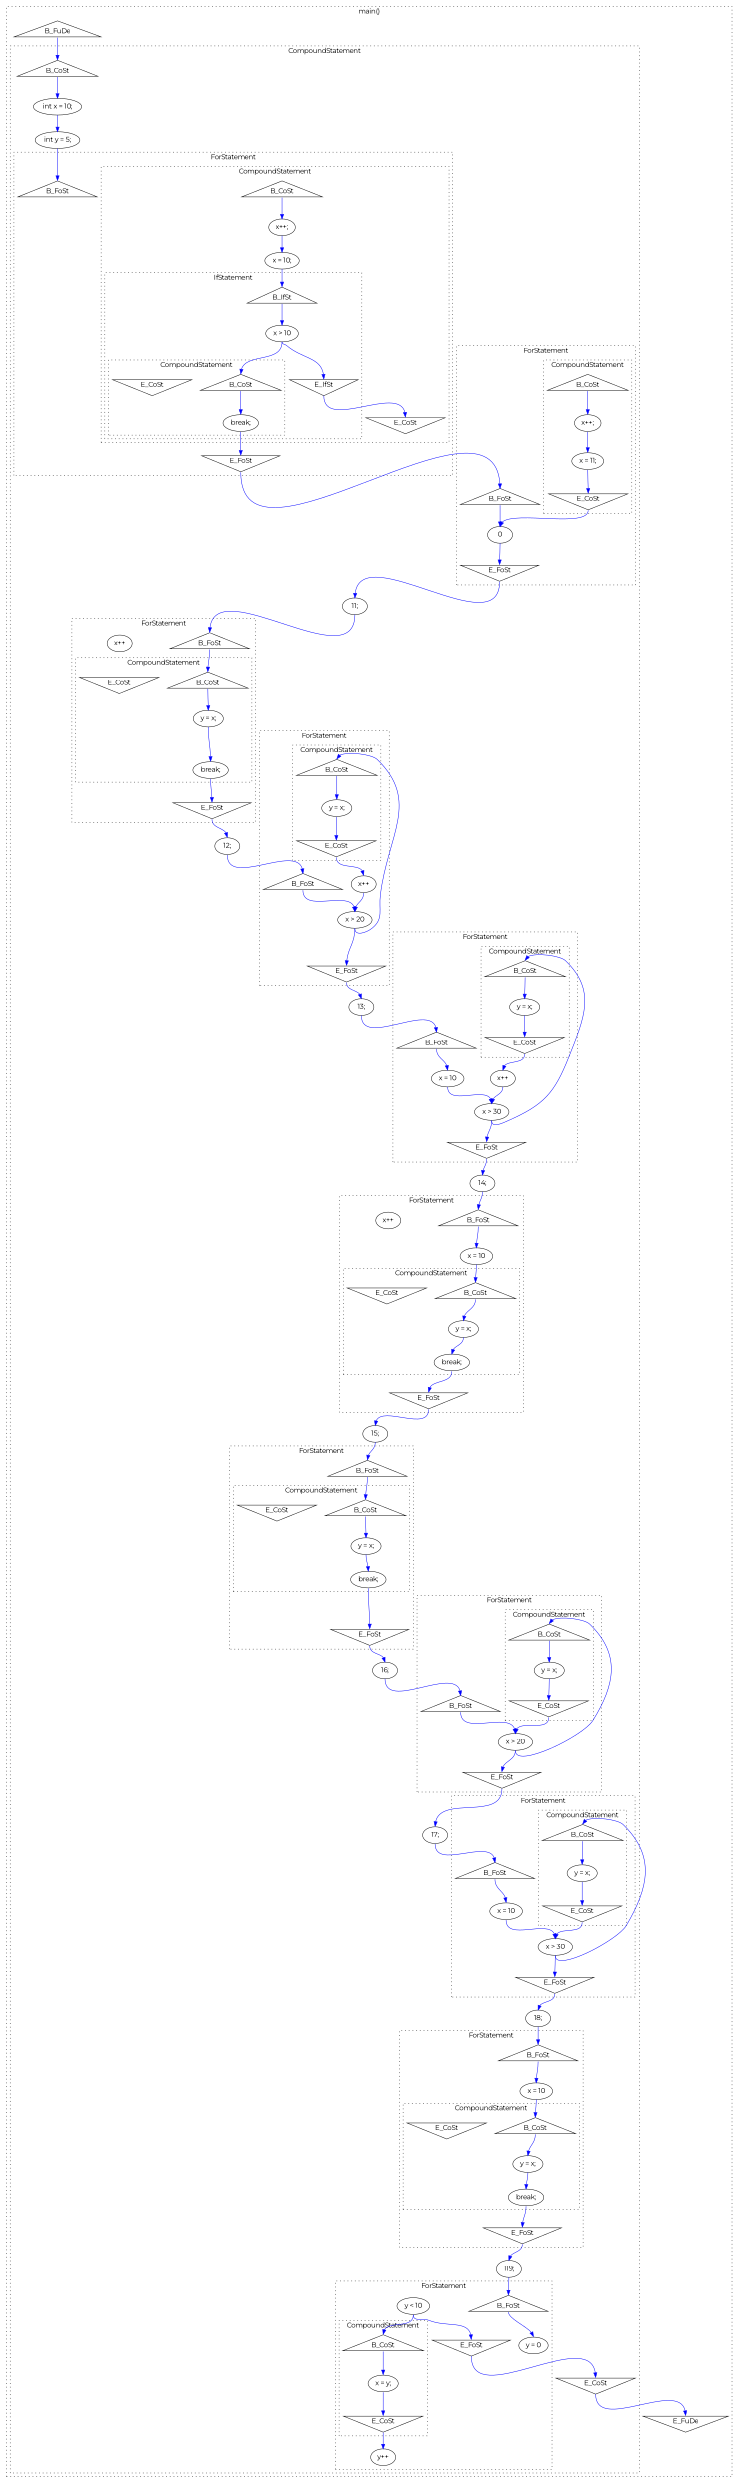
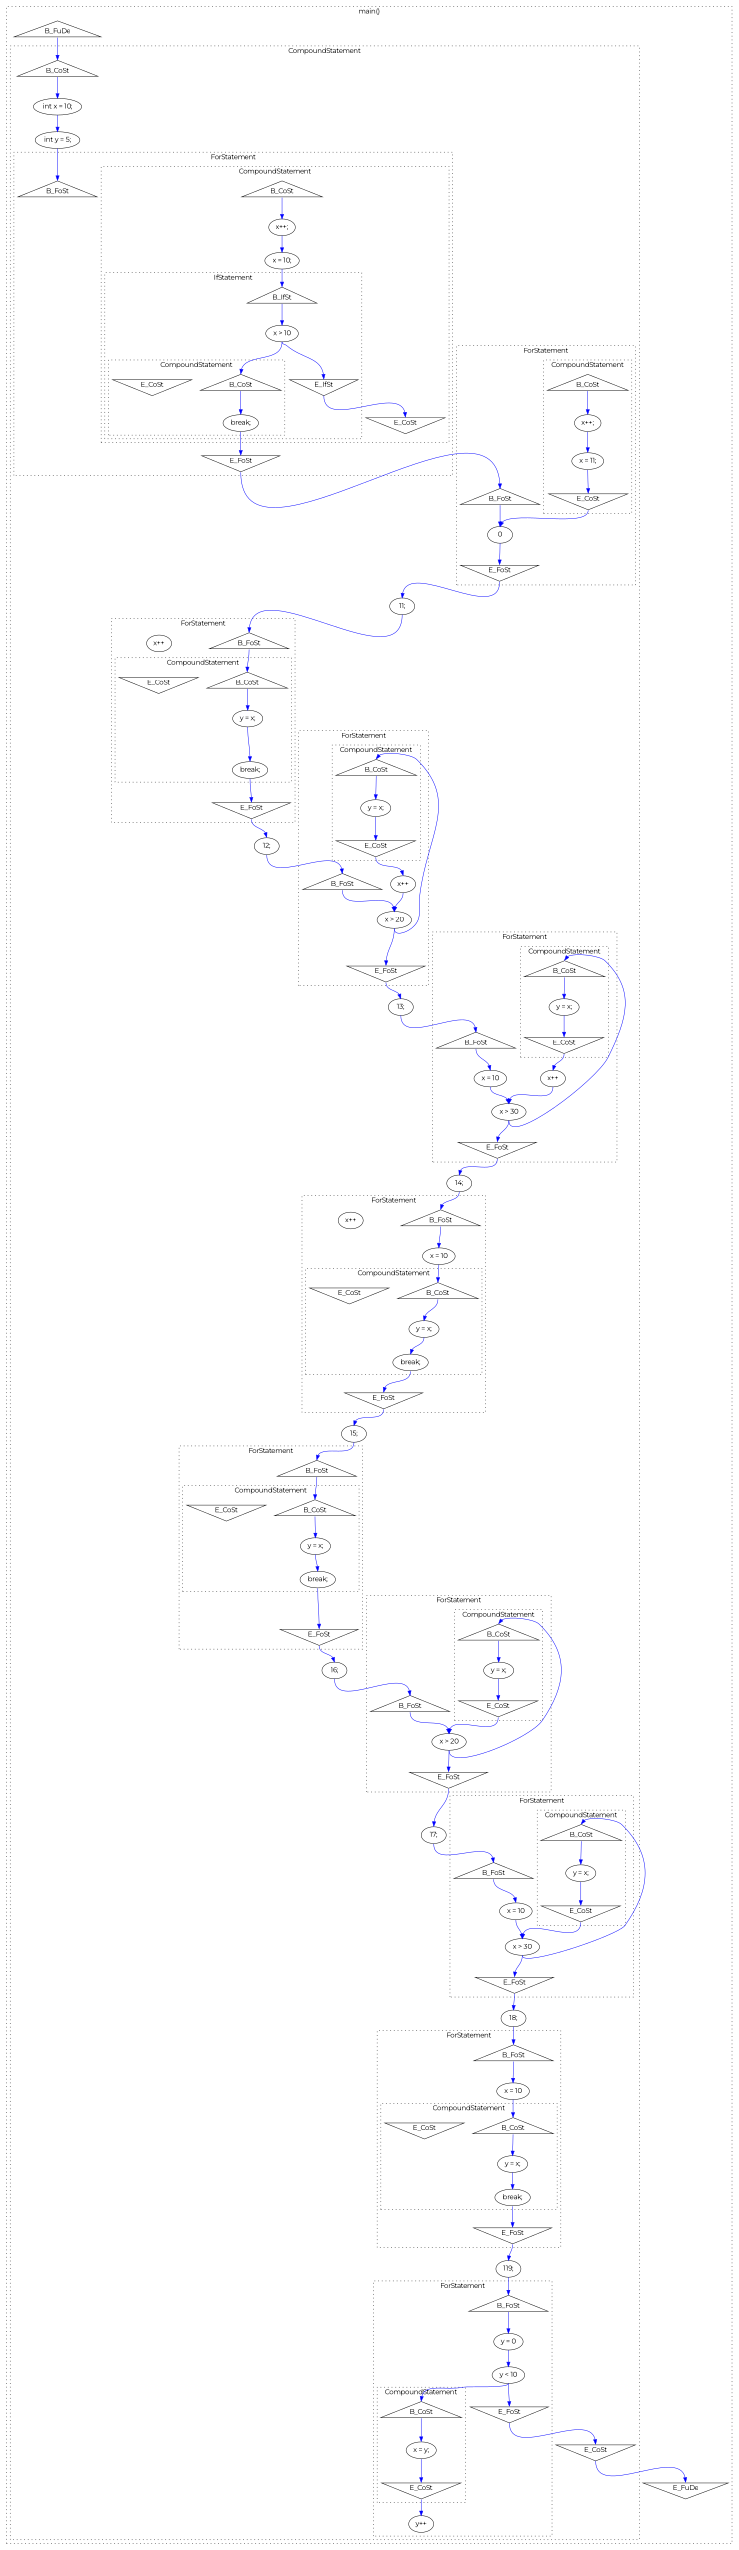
edge "y = 0" -> "y < 10": added
